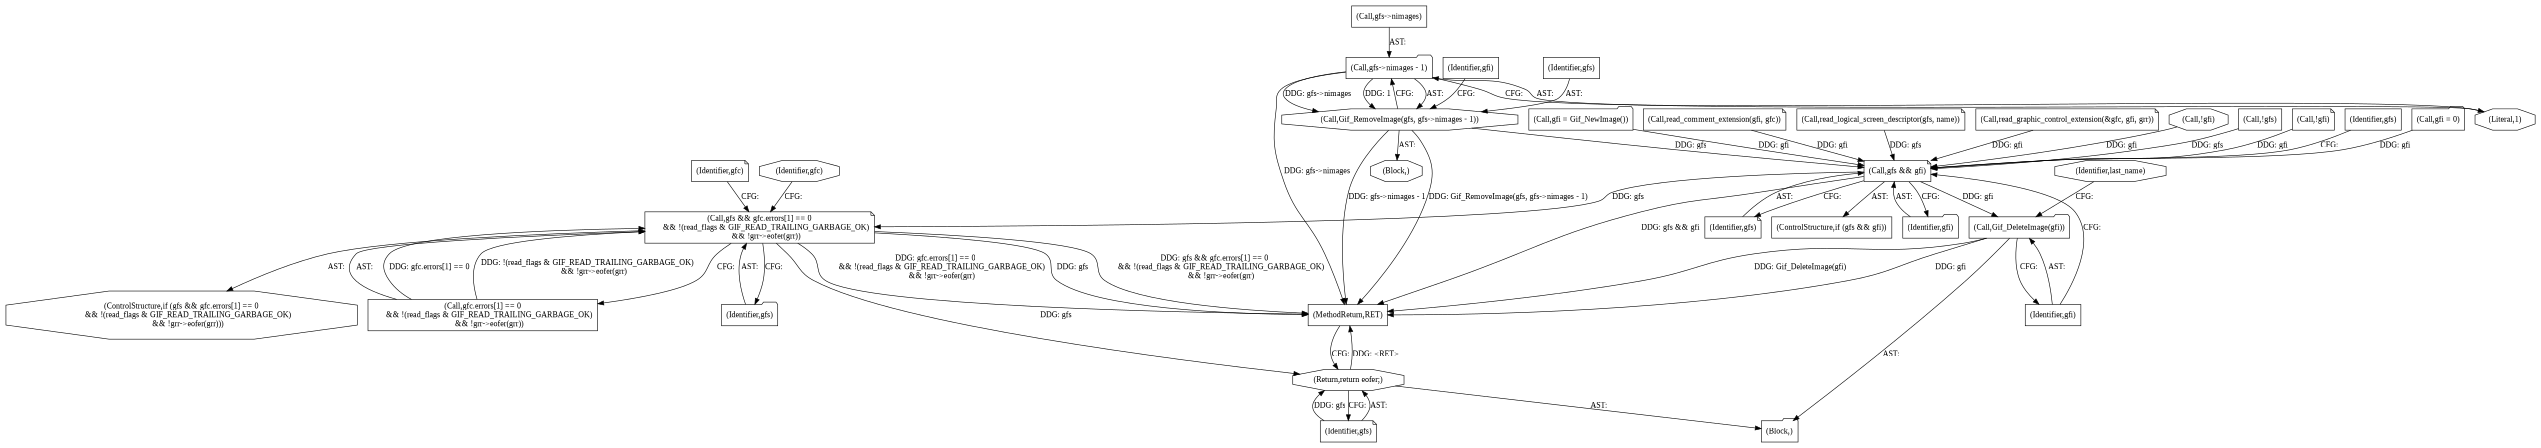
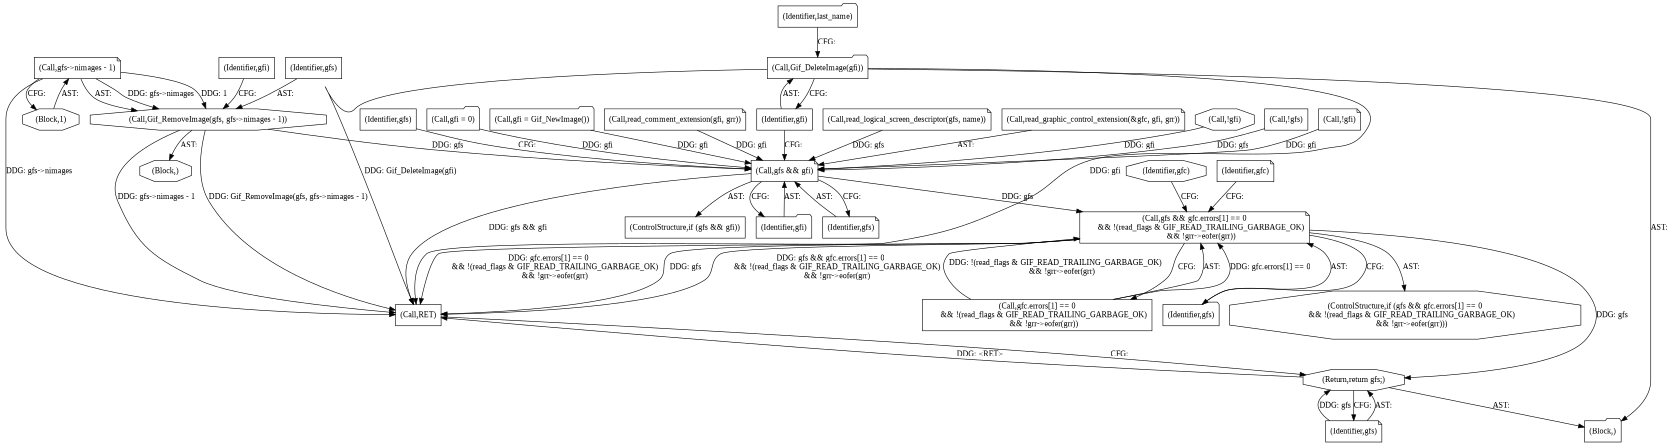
node "(Call,gfs->nimages)": removed
node "(Call,gfs->nimages - 1)": shape folder -> note
edge "(Call,Gif_RemoveImage(gfs, gfs->nimages - 1))" -> "(Call,gfs->nimages - 1)": removed, label "CFG:"
node "(Call,read_comment_extension(gfi, gfc))": label "(Call,read_comment_extension(gfi, gfc))" -> "(Call,read_comment_extension(gfi, grr))"
node "(Literal,1)": label "(Literal,1)" -> "(Block,1)"
edge "(Call,read_graphic_control_extension(&gfc, gfi, grr))" -> "(Call,gfs && gfi)": label "DDG: gfi" -> "AST: "
node "(Identifier,last_name)": shape octagon -> folder
edge "(Call,gfs && gfi)" -> "(Call,Gif_DeleteImage(gfi))": removed, label "DDG: gfi"
node "(MethodReturn,RET)": label "(MethodReturn,RET)" -> "(Call,RET)"
node "(Return,return eofer;)": label "(Return,return eofer;)" -> "(Return,return gfs;)"
